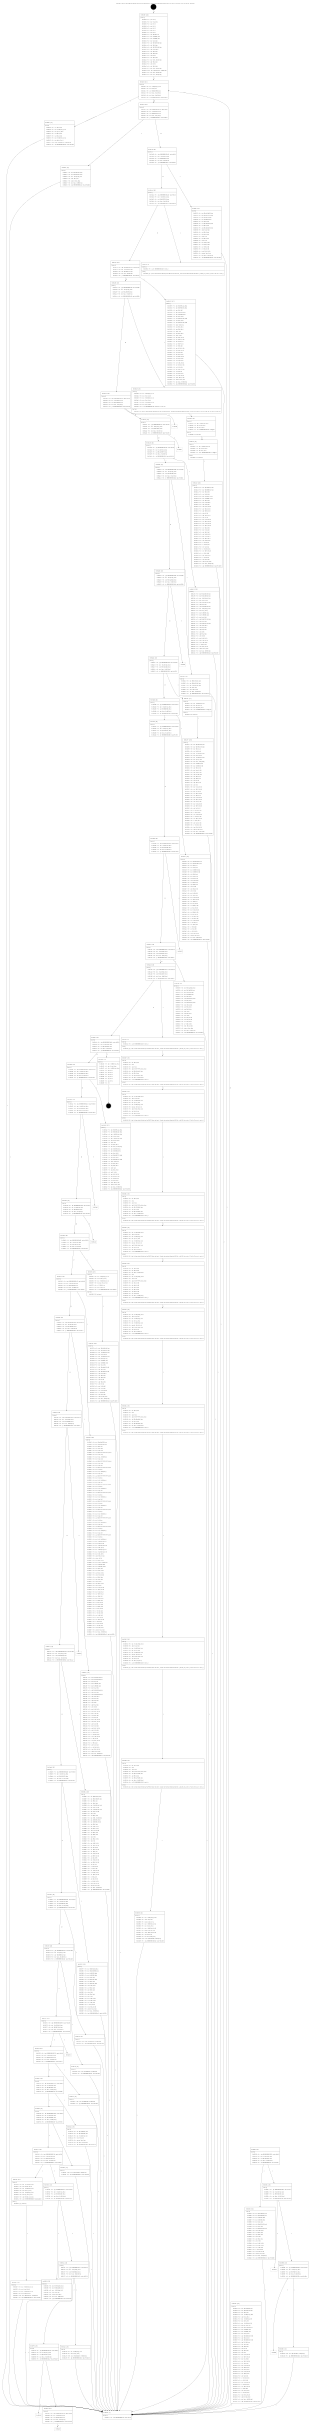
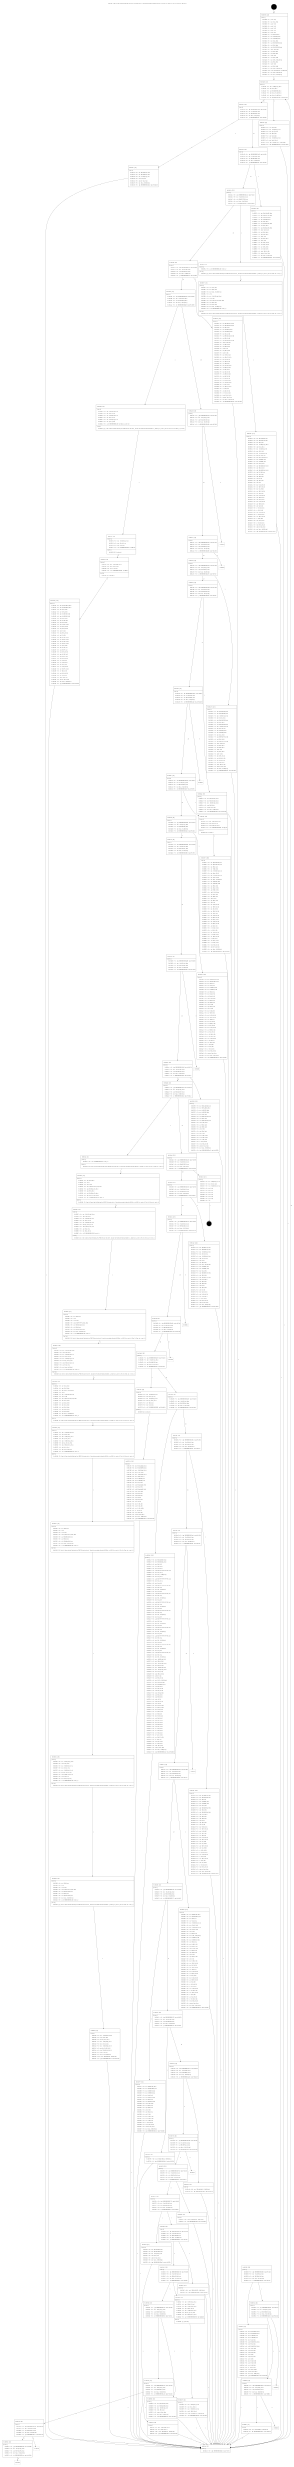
node "0x40297f [44]": added
